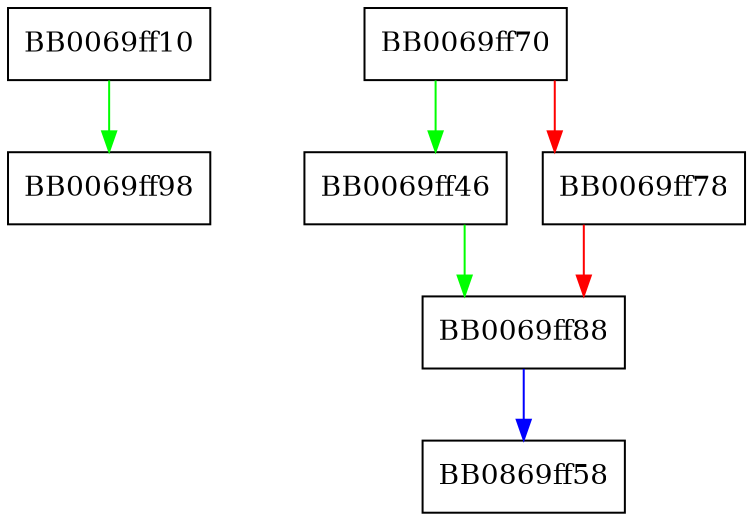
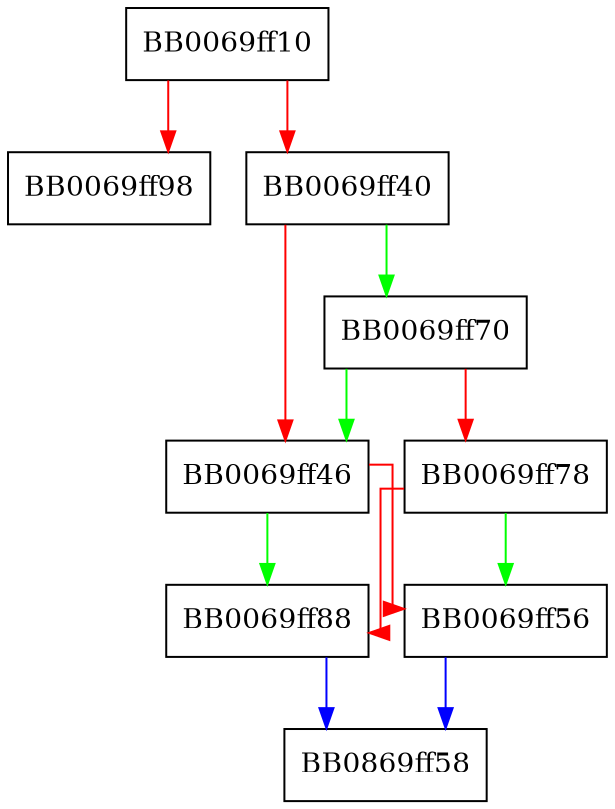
edge "BB0069ff10" -> "BB0069ff98": color green -> red
node "BB0069ff40": added
node "BB0069ff56": added
